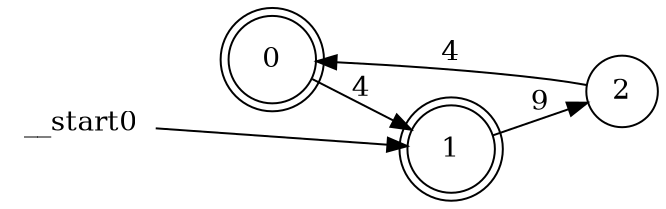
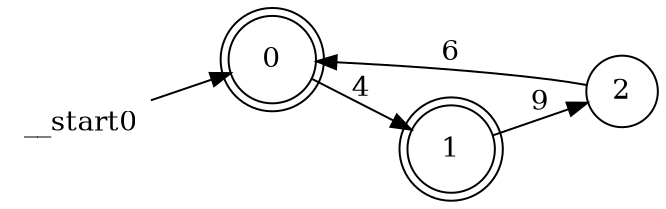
edge "2" -> "0": label "4" -> "6"
edge "__start0" -> "1": now "__start0" -> "0"
